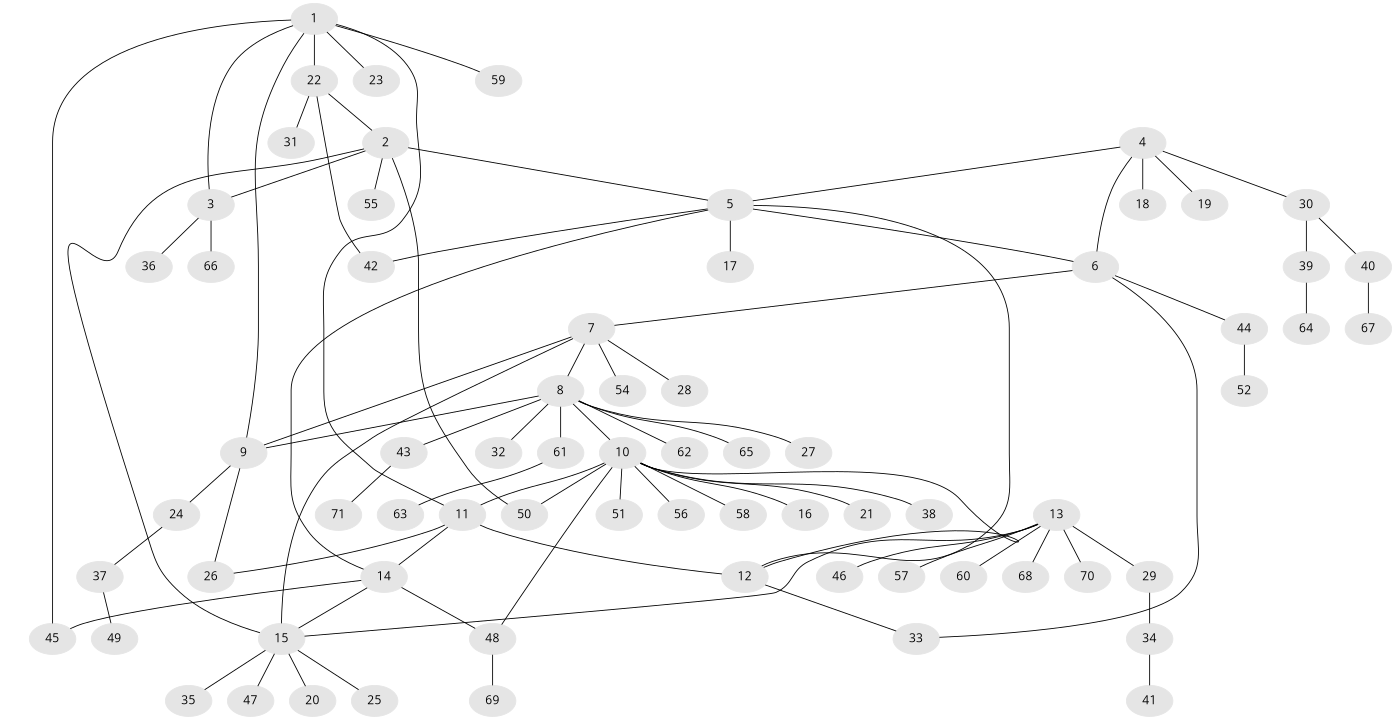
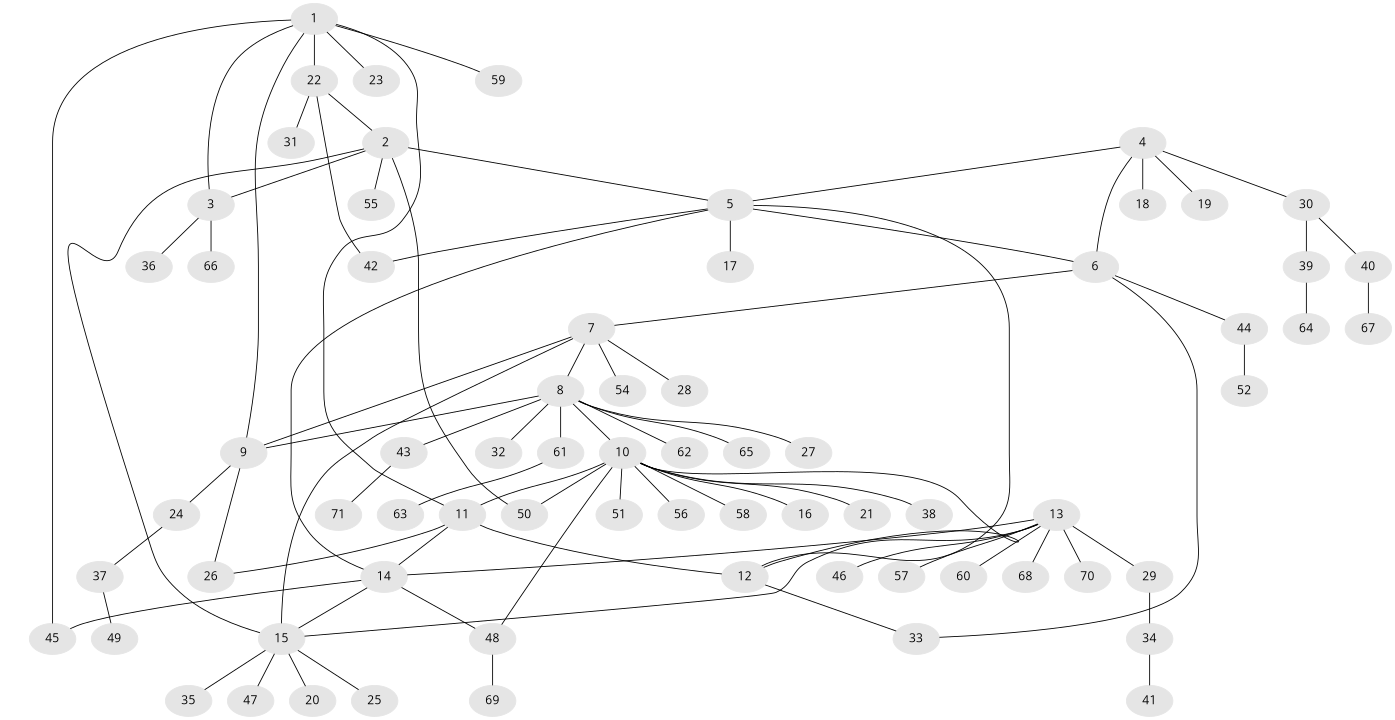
edge "13" -- "14": added
